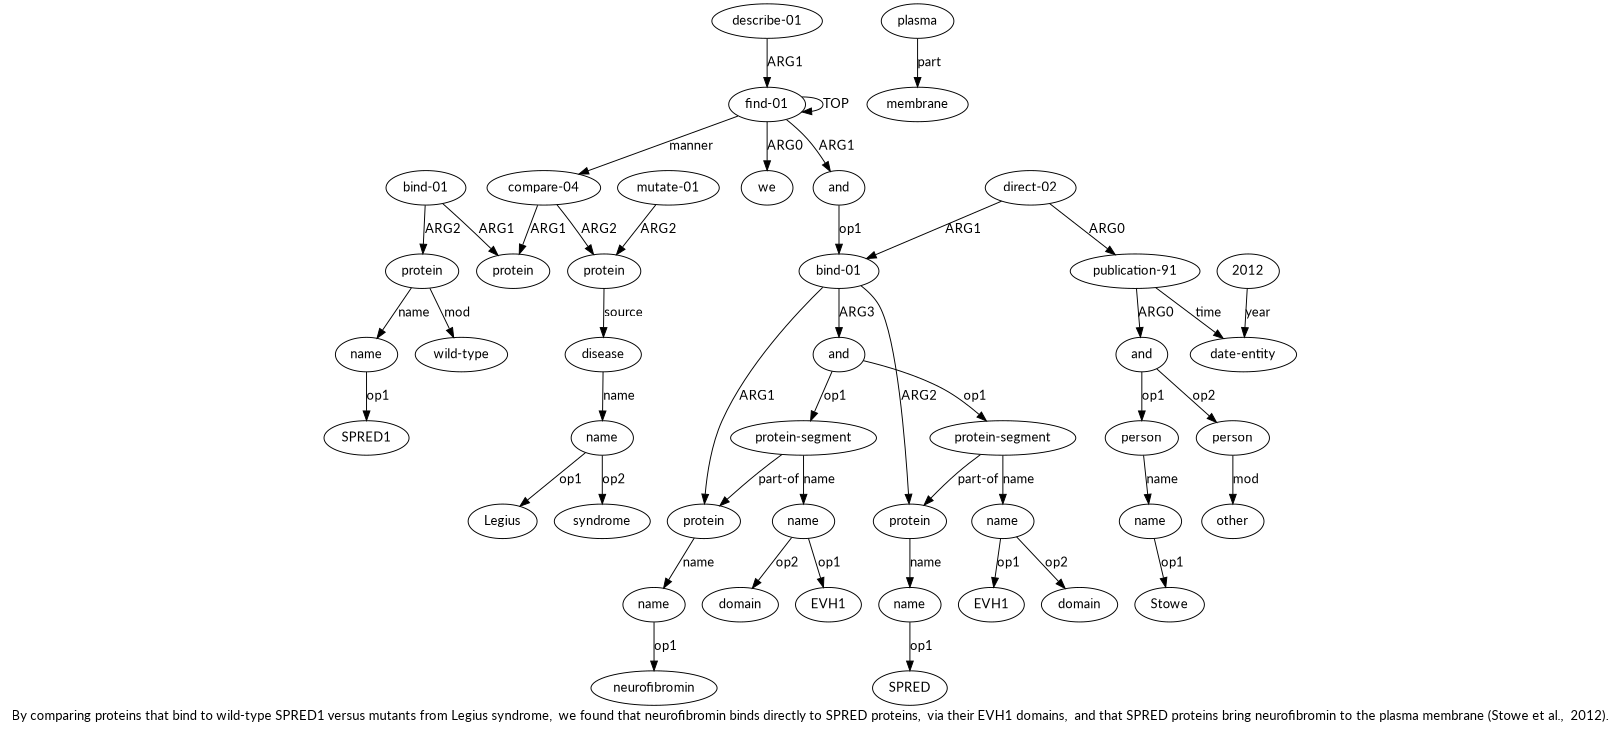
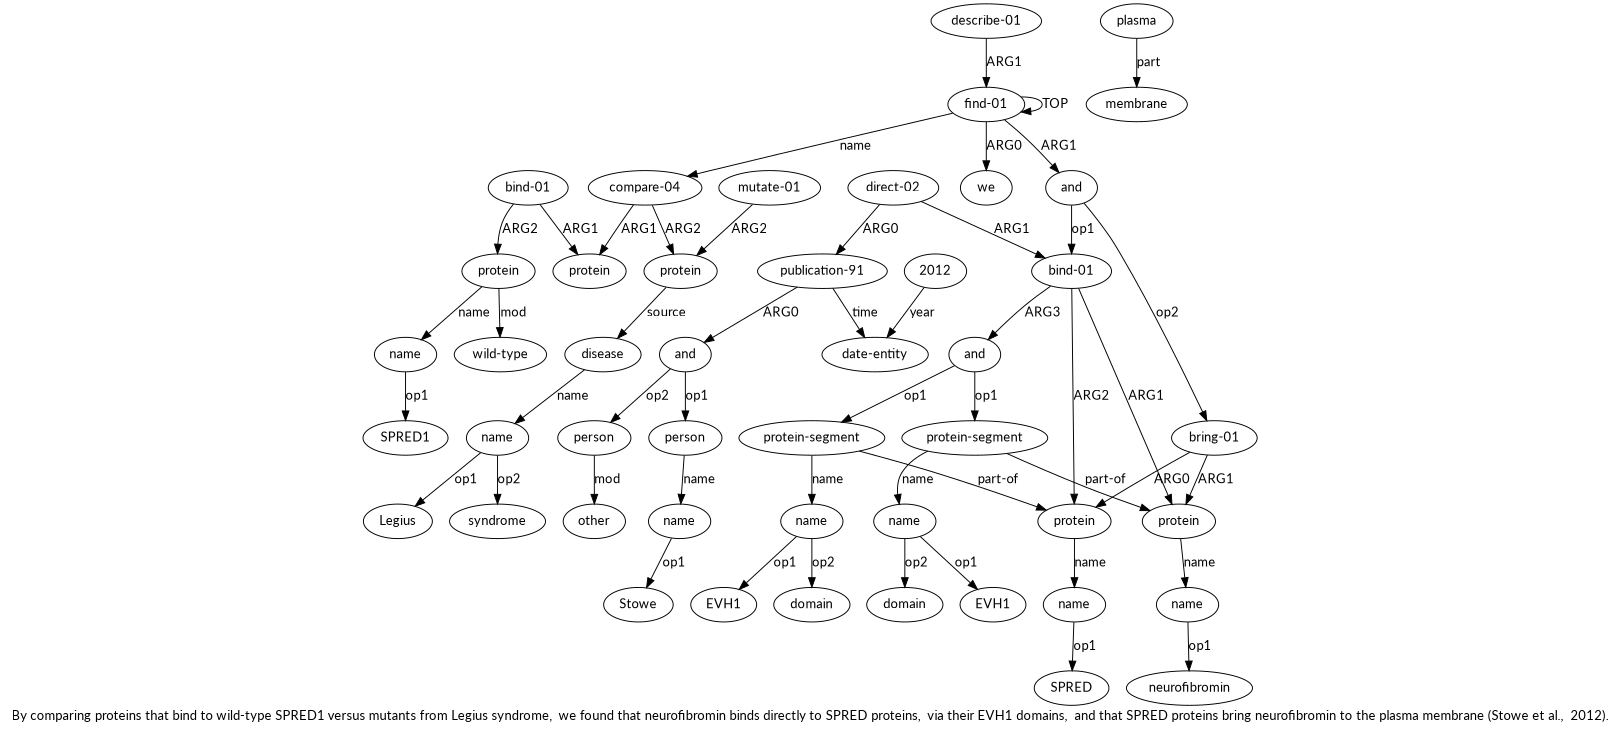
edge "find-01" -> "compare-04": label "manner" -> "name"
node "bring-01": added
